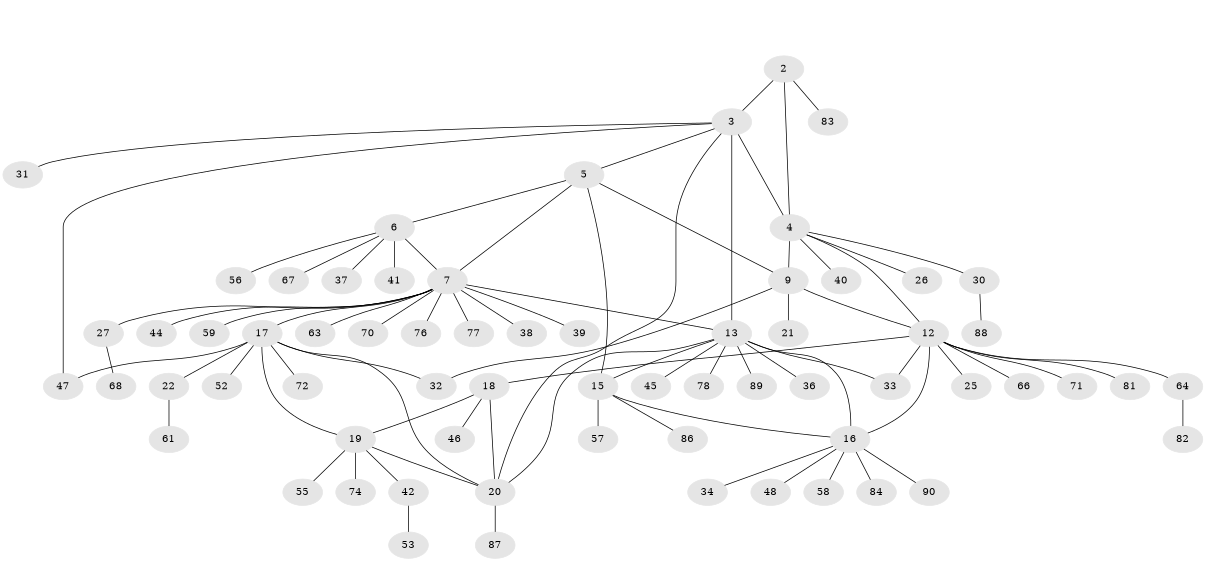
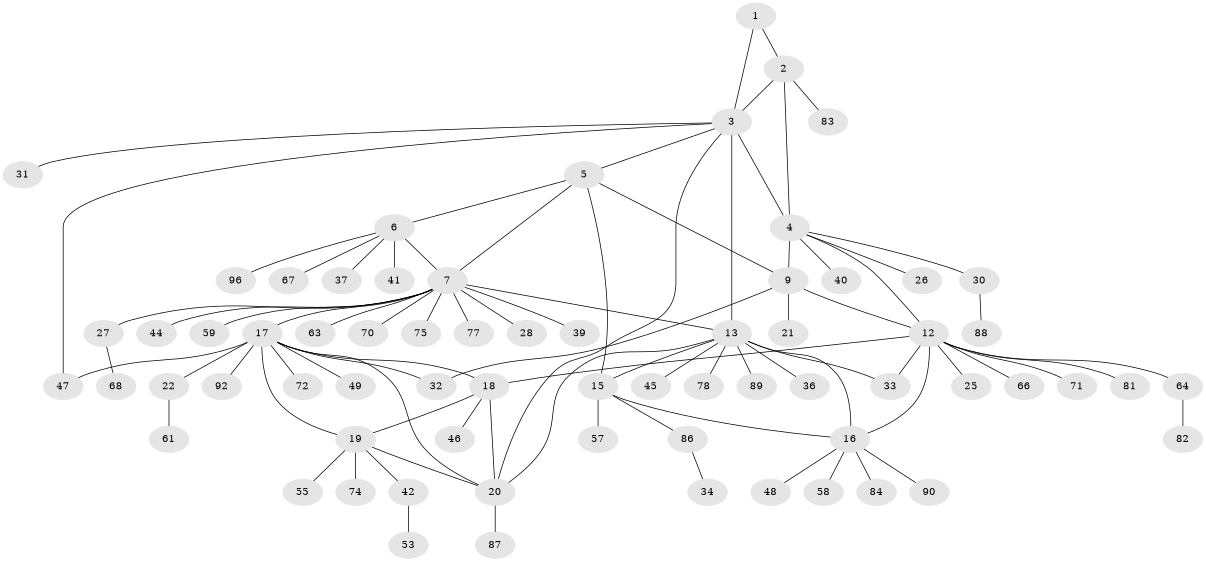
node "1": added
node "56": label "56" -> "96"
node "76": label "76" -> "75"
node "38": label "38" -> "28"
edge "17" -- "18": added
node "52": label "52" -> "92"
node "49": added
edge "16" -- "34": now "86" -- "34"
